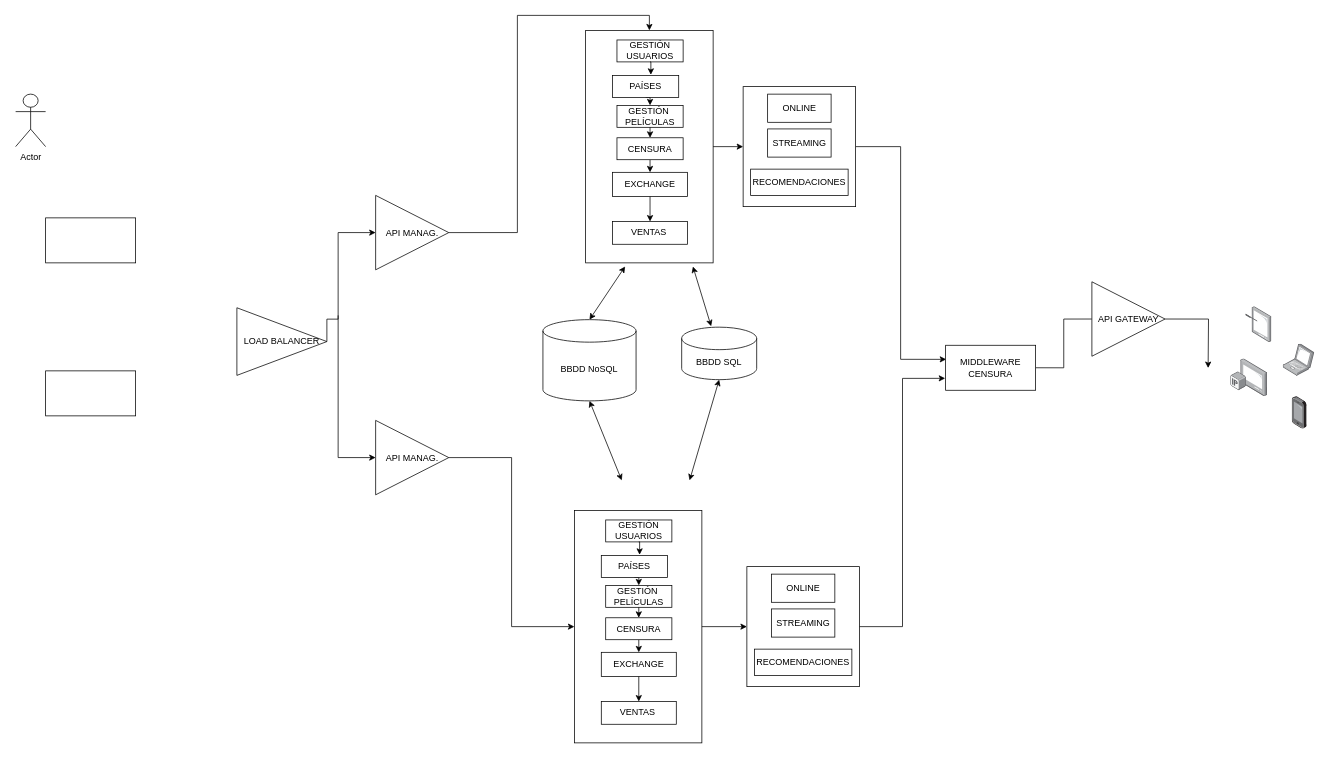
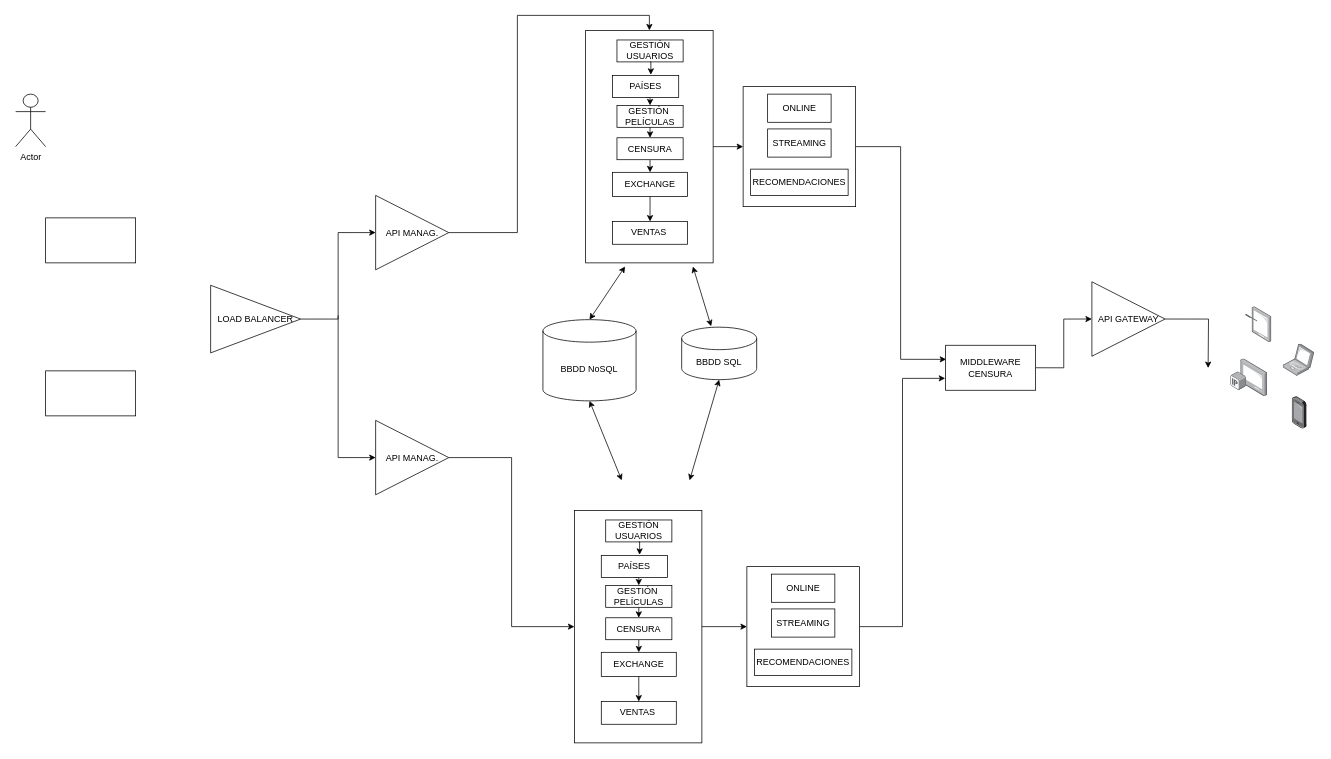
edge "API GATEWAY" -- "MIDDLEWARE CENSURA": arrowhead none -> classic
node "LOAD BALANCER": moved (282, 342) -> (255, 319)
